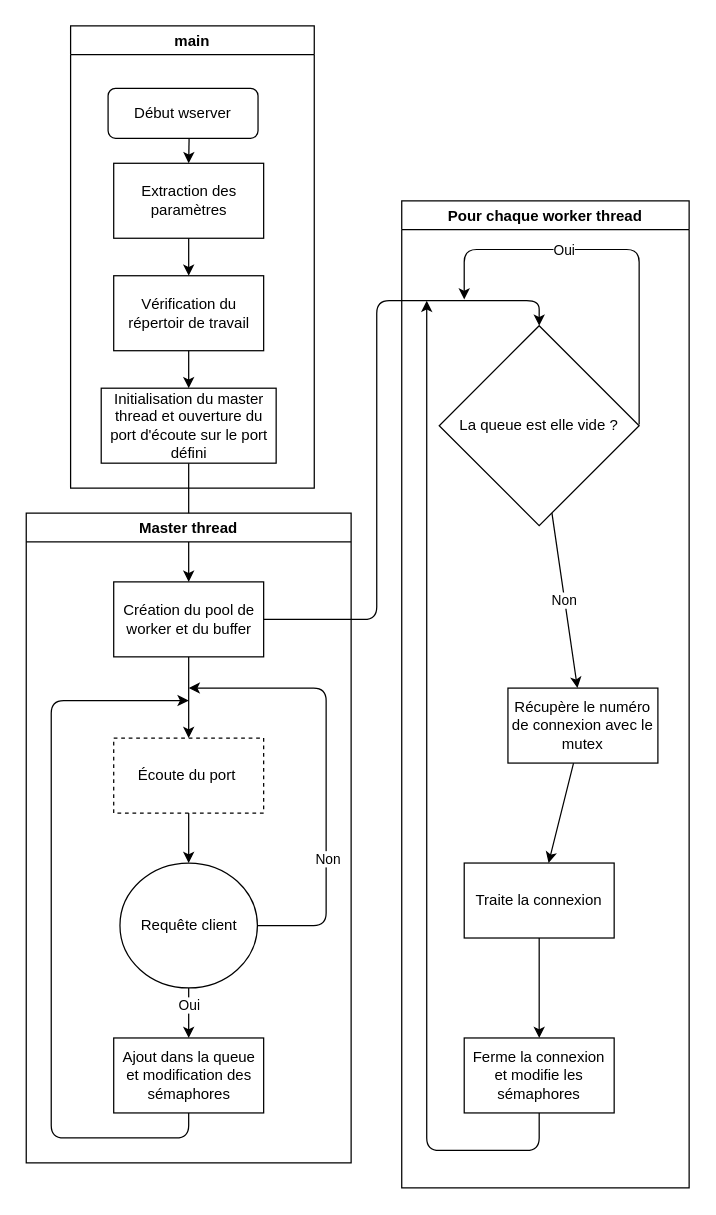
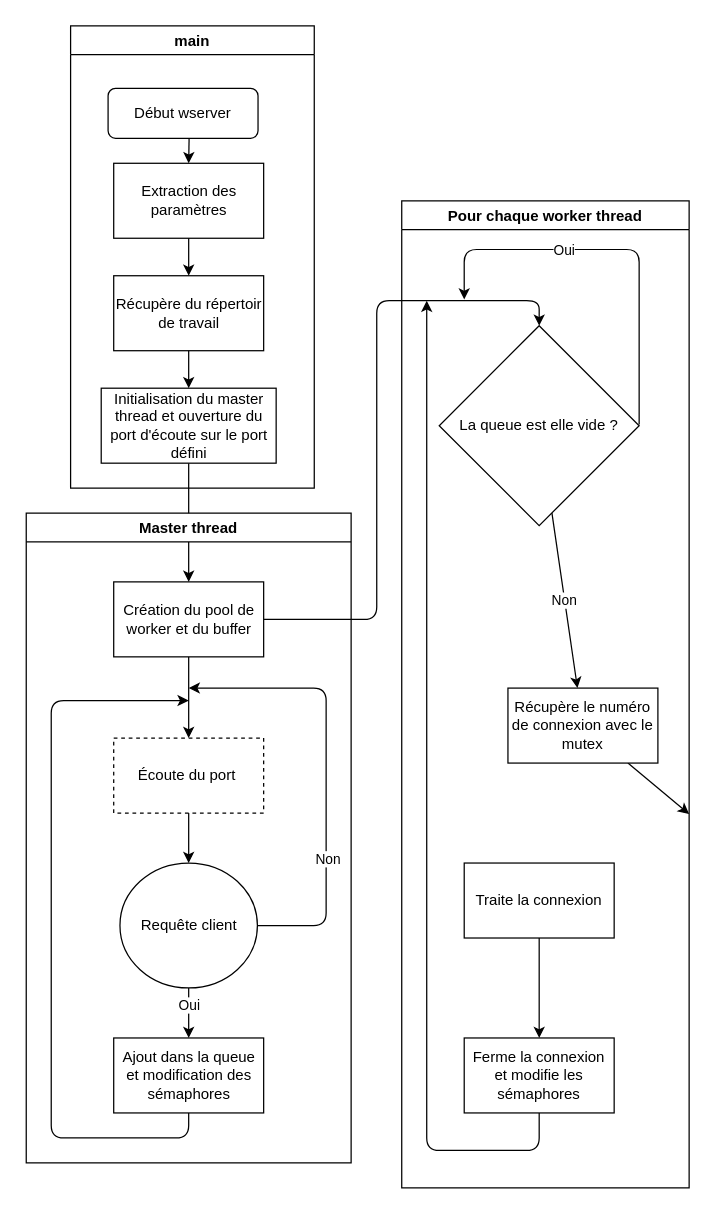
node "Vérification du répertoir de travail": label "Vérification du répertoir de travail" -> "Récupère du répertoir de travail"
edge "Récupère le numéro de connexion avec le mutex" -> "Traite la connexion": now "Récupère le numéro de connexion avec le mutex" -> "Pour chaque worker thread"
